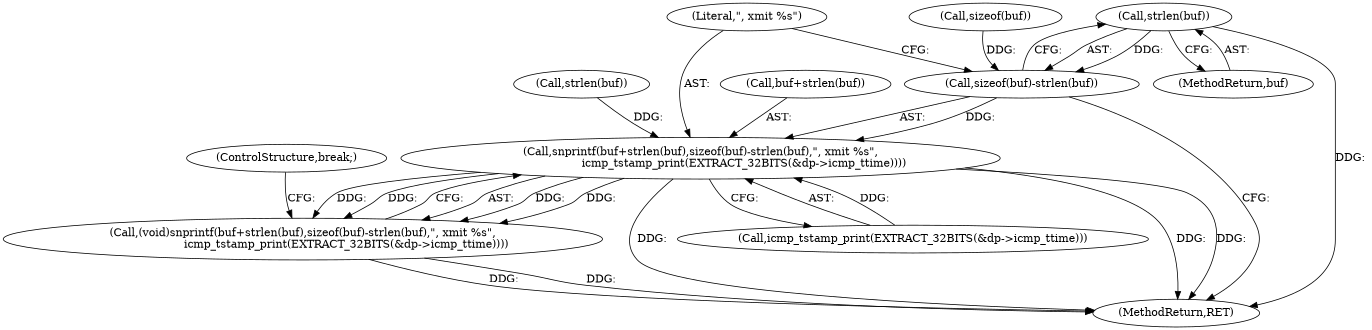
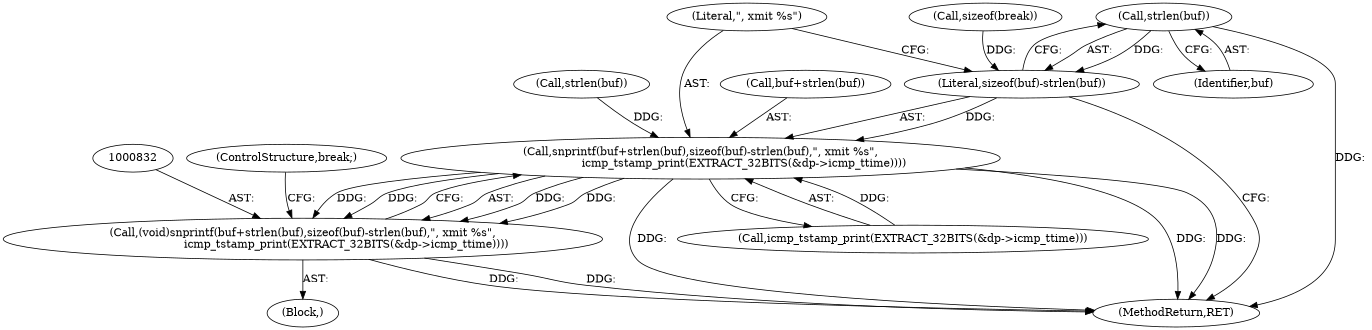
node "(Call,sizeof(buf))": label "(Call,sizeof(buf))" -> "(Call,sizeof(break))"
node "(Call,sizeof(buf)-strlen(buf))": label "(Call,sizeof(buf)-strlen(buf))" -> "(Literal,sizeof(buf)-strlen(buf))"
node "(MethodReturn,buf)": label "(MethodReturn,buf)" -> "(Identifier,buf)"
node "1000832": added
node "(Block,)": added
